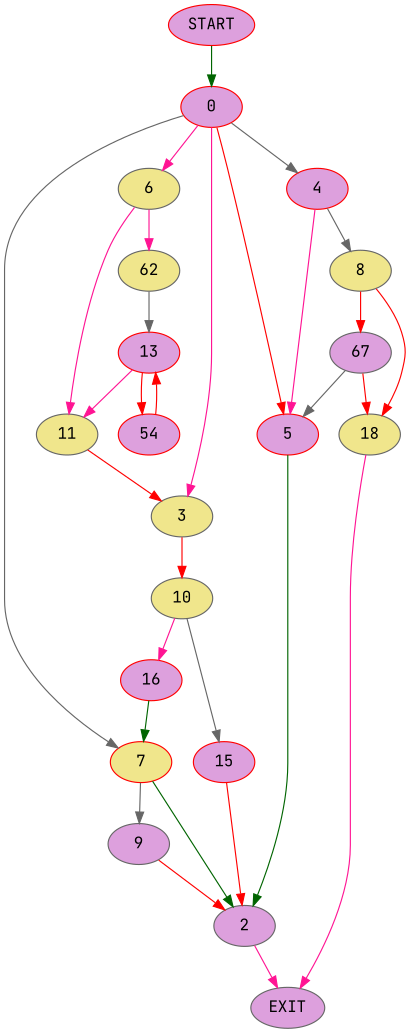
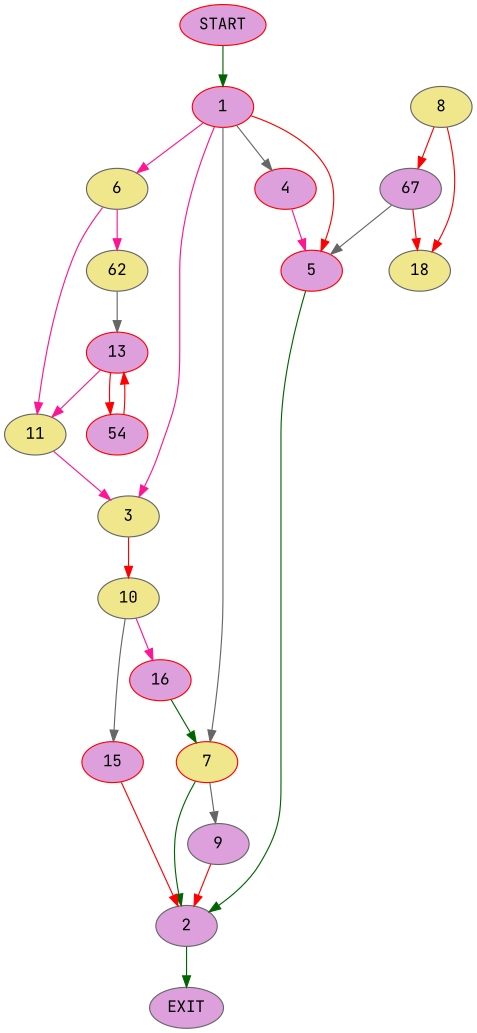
node "0": label "0" -> "1"
edge "4" -> "8": removed
edge "11" -> "3": color red -> deeppink
edge "18" -> "EXIT": removed
edge "2" -> "EXIT": color deeppink -> darkgreen
